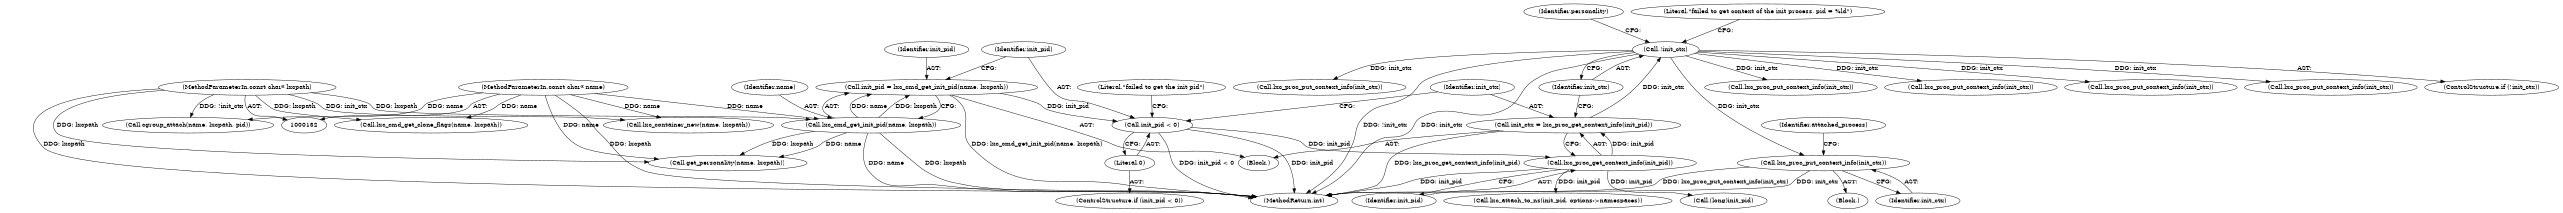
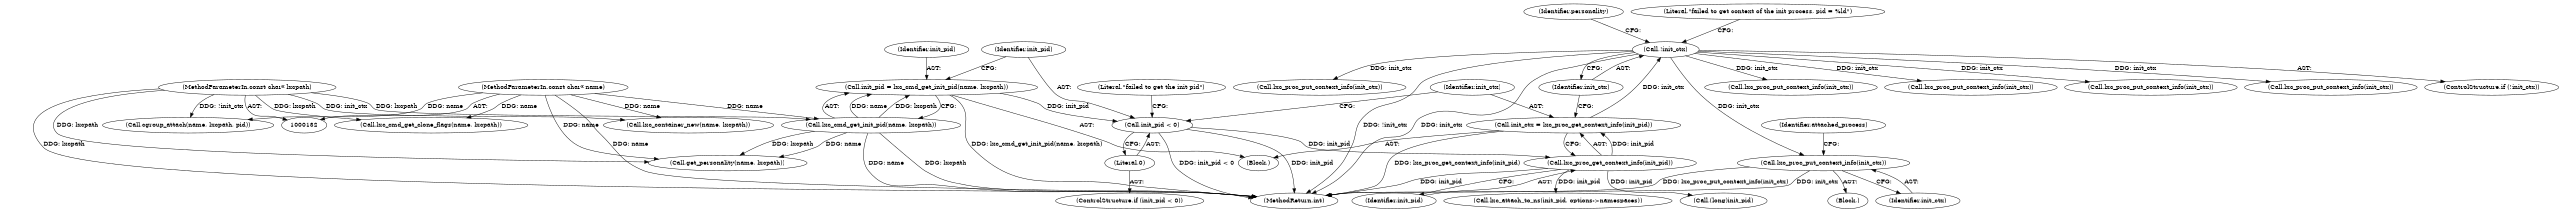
node "(Identifier,name)": removed
edge "(MethodParameterIn,const char* name)" -> "(MethodReturn,int)": label "DDG: lxcpath" -> "DDG: name"
